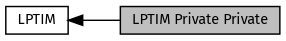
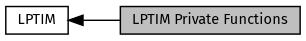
node "LPTIM Private Private": label "LPTIM Private Private" -> "LPTIM Private Functions"
